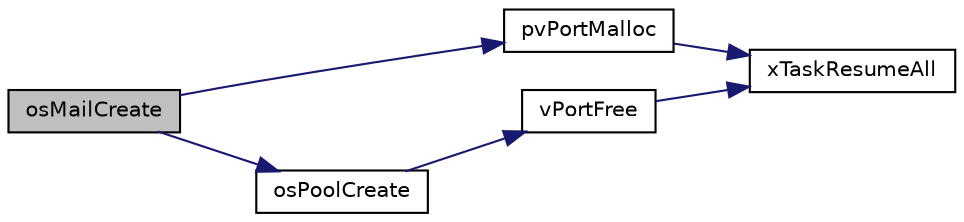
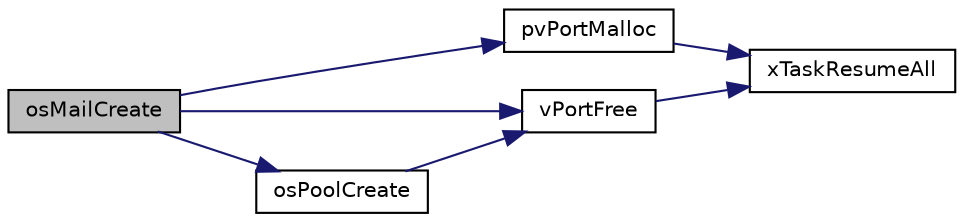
edge "osMailCreate" -> "vPortFree": added
